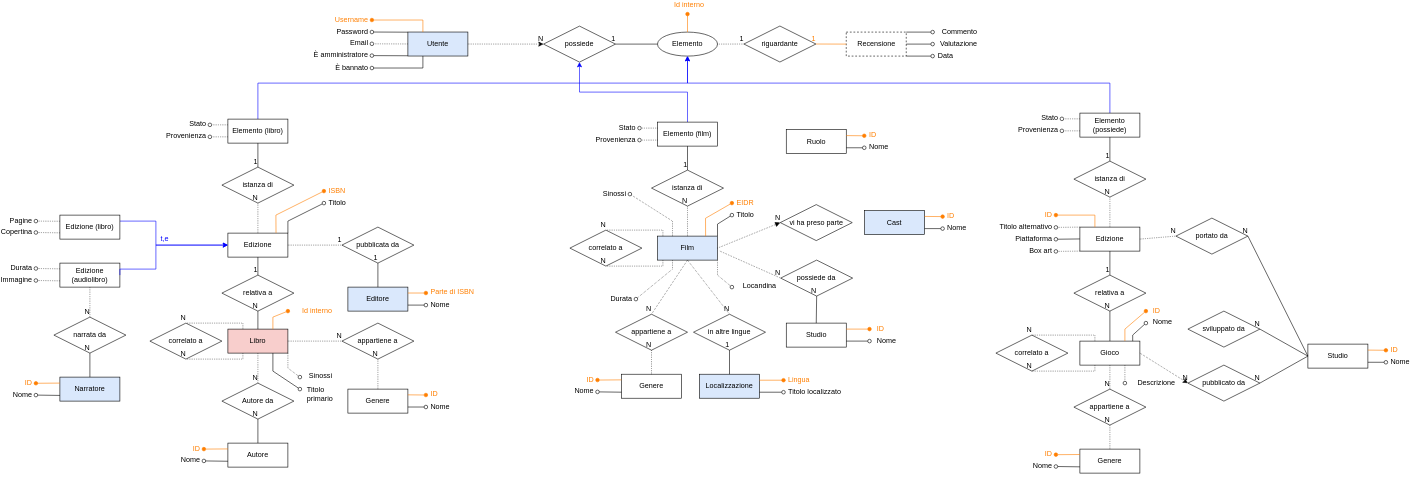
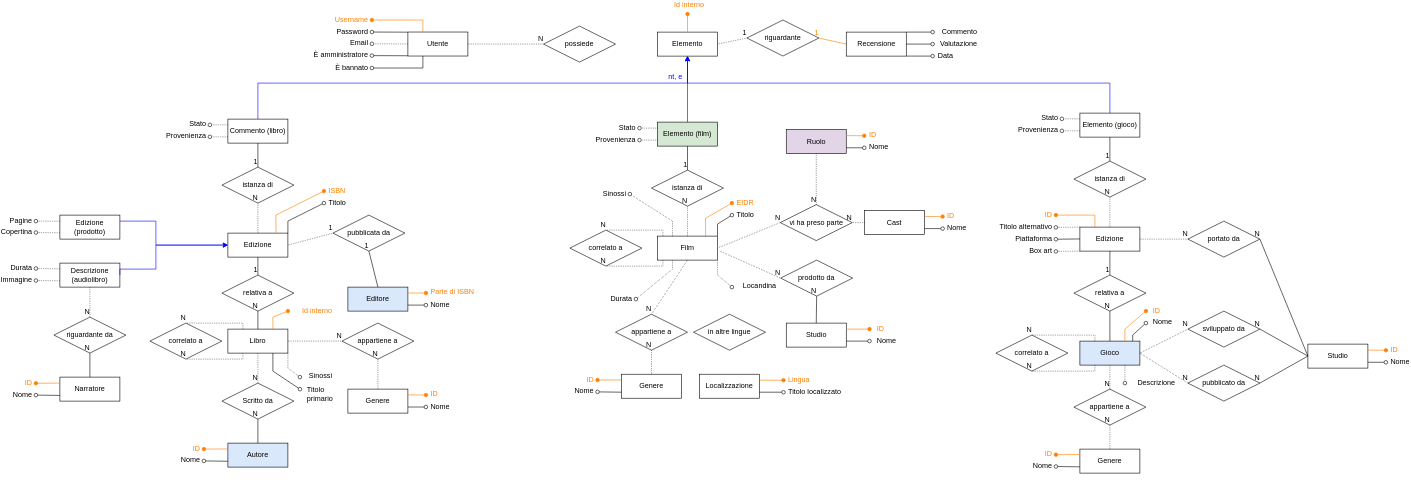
node "Utente": fillcolor #dae8fc -> #ffffff
edge "Utente" -> "possiede": arrowhead classic -> none
edge "possiede" -- "Elemento": removed, label "1"
node "Elemento": shape ellipse -> rectangle
node "riguardante": moved (780, 44) -> (783, 38)
node "Recensione": style dashed -> solid
node "nt, e": added
edge "Elemento (film)" -> "possiede": now "Elemento (film)" -> "Elemento"
node "Elemento (possiede)": label "Elemento (possiede)" -> "Elemento (gioco)"
node "Elemento (libro)": label "Elemento (libro)" -> "Commento (libro)"
node "Elemento (film)": fillcolor #ffffff -> #d5e8d4
node "Ruolo": fillcolor #ffffff -> #e1d5e7
edge "Ruolo" -- "vi ha preso parte": added, label "N"
edge "vi ha preso parte" -- "Cast": added, label "N"
node "Cast": fillcolor #dae8fc -> #ffffff
edge "Film" -> "vi ha preso parte": arrowhead block -> none
node "Edizione (libro)": label "Edizione (libro)" -> "Edizione (prodotto)"
node "portato da": moved (1212, 236) -> (1224, 239)
node "t,e": removed
node "pubblicata da": moved (378, 245) -> (369, 233)
node "Film": fillcolor #dae8fc -> #ffffff
node "Edizione (audiolibro)": label "Edizione (audiolibro)" -> "Descrizione (audiolibro)"
node "possiede da": label "possiede da" -> "prodotto da"
edge "Film" -- "in altre lingue": removed, label "N"
node "narrata da": label "narrata da" -> "riguardante da"
node "Libro": fillcolor #f8cecc -> #ffffff
edge "sviluppato da" -- "Gioco": added, label "N"
node "Gioco": fillcolor #ffffff -> #dae8fc
edge "in altre lingue" -- "Localizzazione": removed, label "1"
edge "Gioco" -> "pubblicato da": arrowhead classic -> none
node "Localizzazione": fillcolor #dae8fc -> #ffffff
node "Narratore": fillcolor #dae8fc -> #ffffff
node "Autore da": label "Autore da" -> "Scritto da"
node "Autore": fillcolor #ffffff -> #dae8fc
